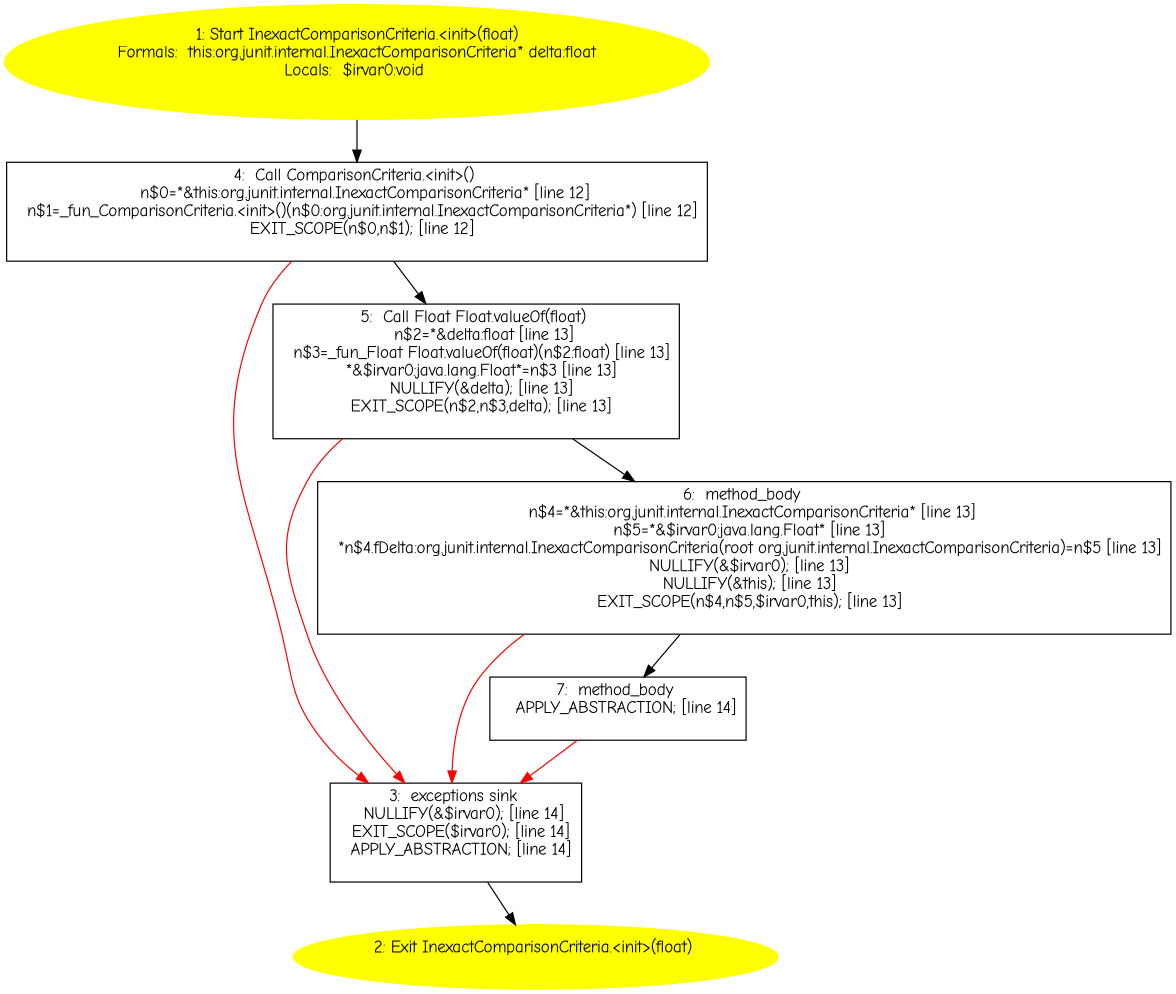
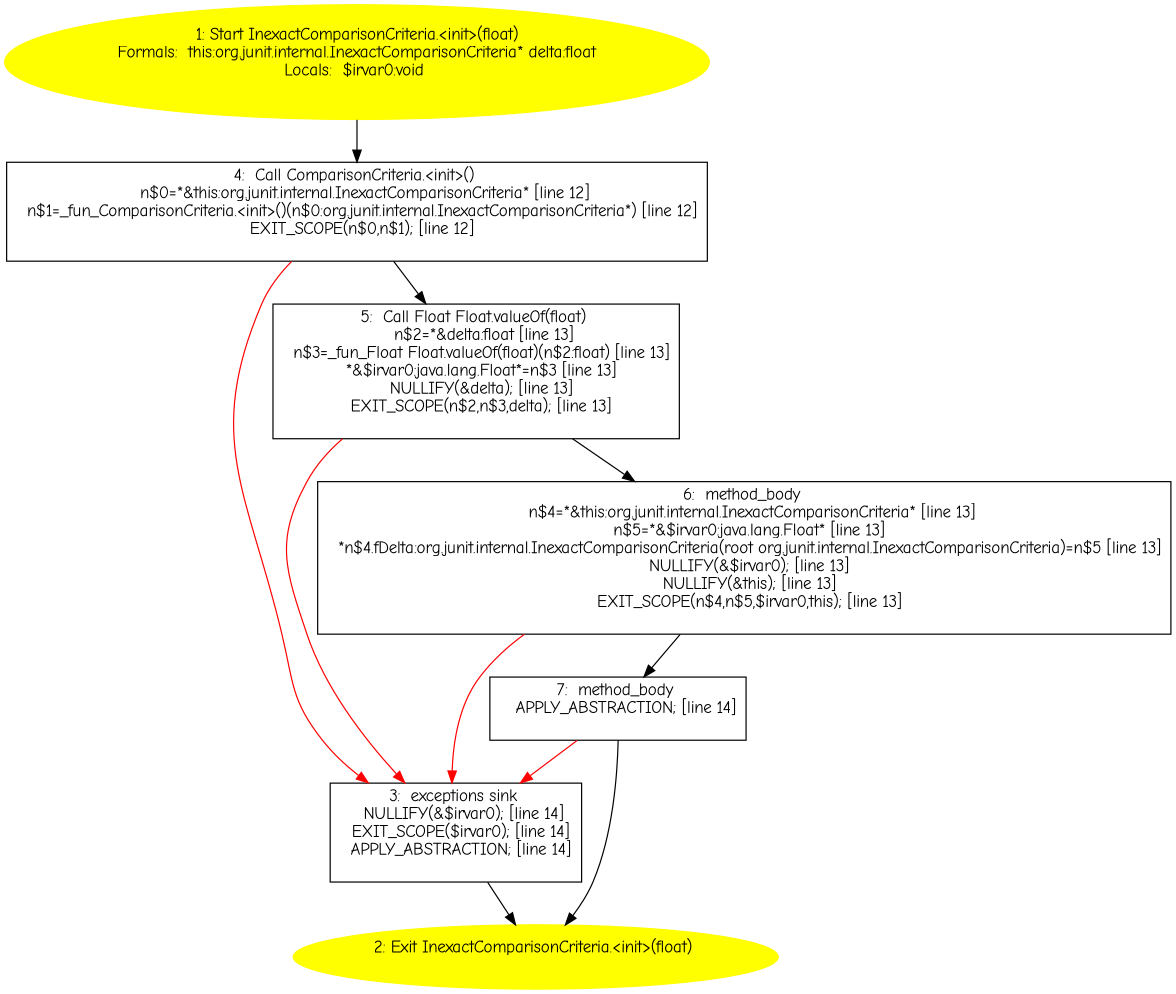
edge "7:  method_body APPLY_ABSTRACTION; [line 14]" -> "2: Exit InexactComparisonCriteria.<init>(float)": added
